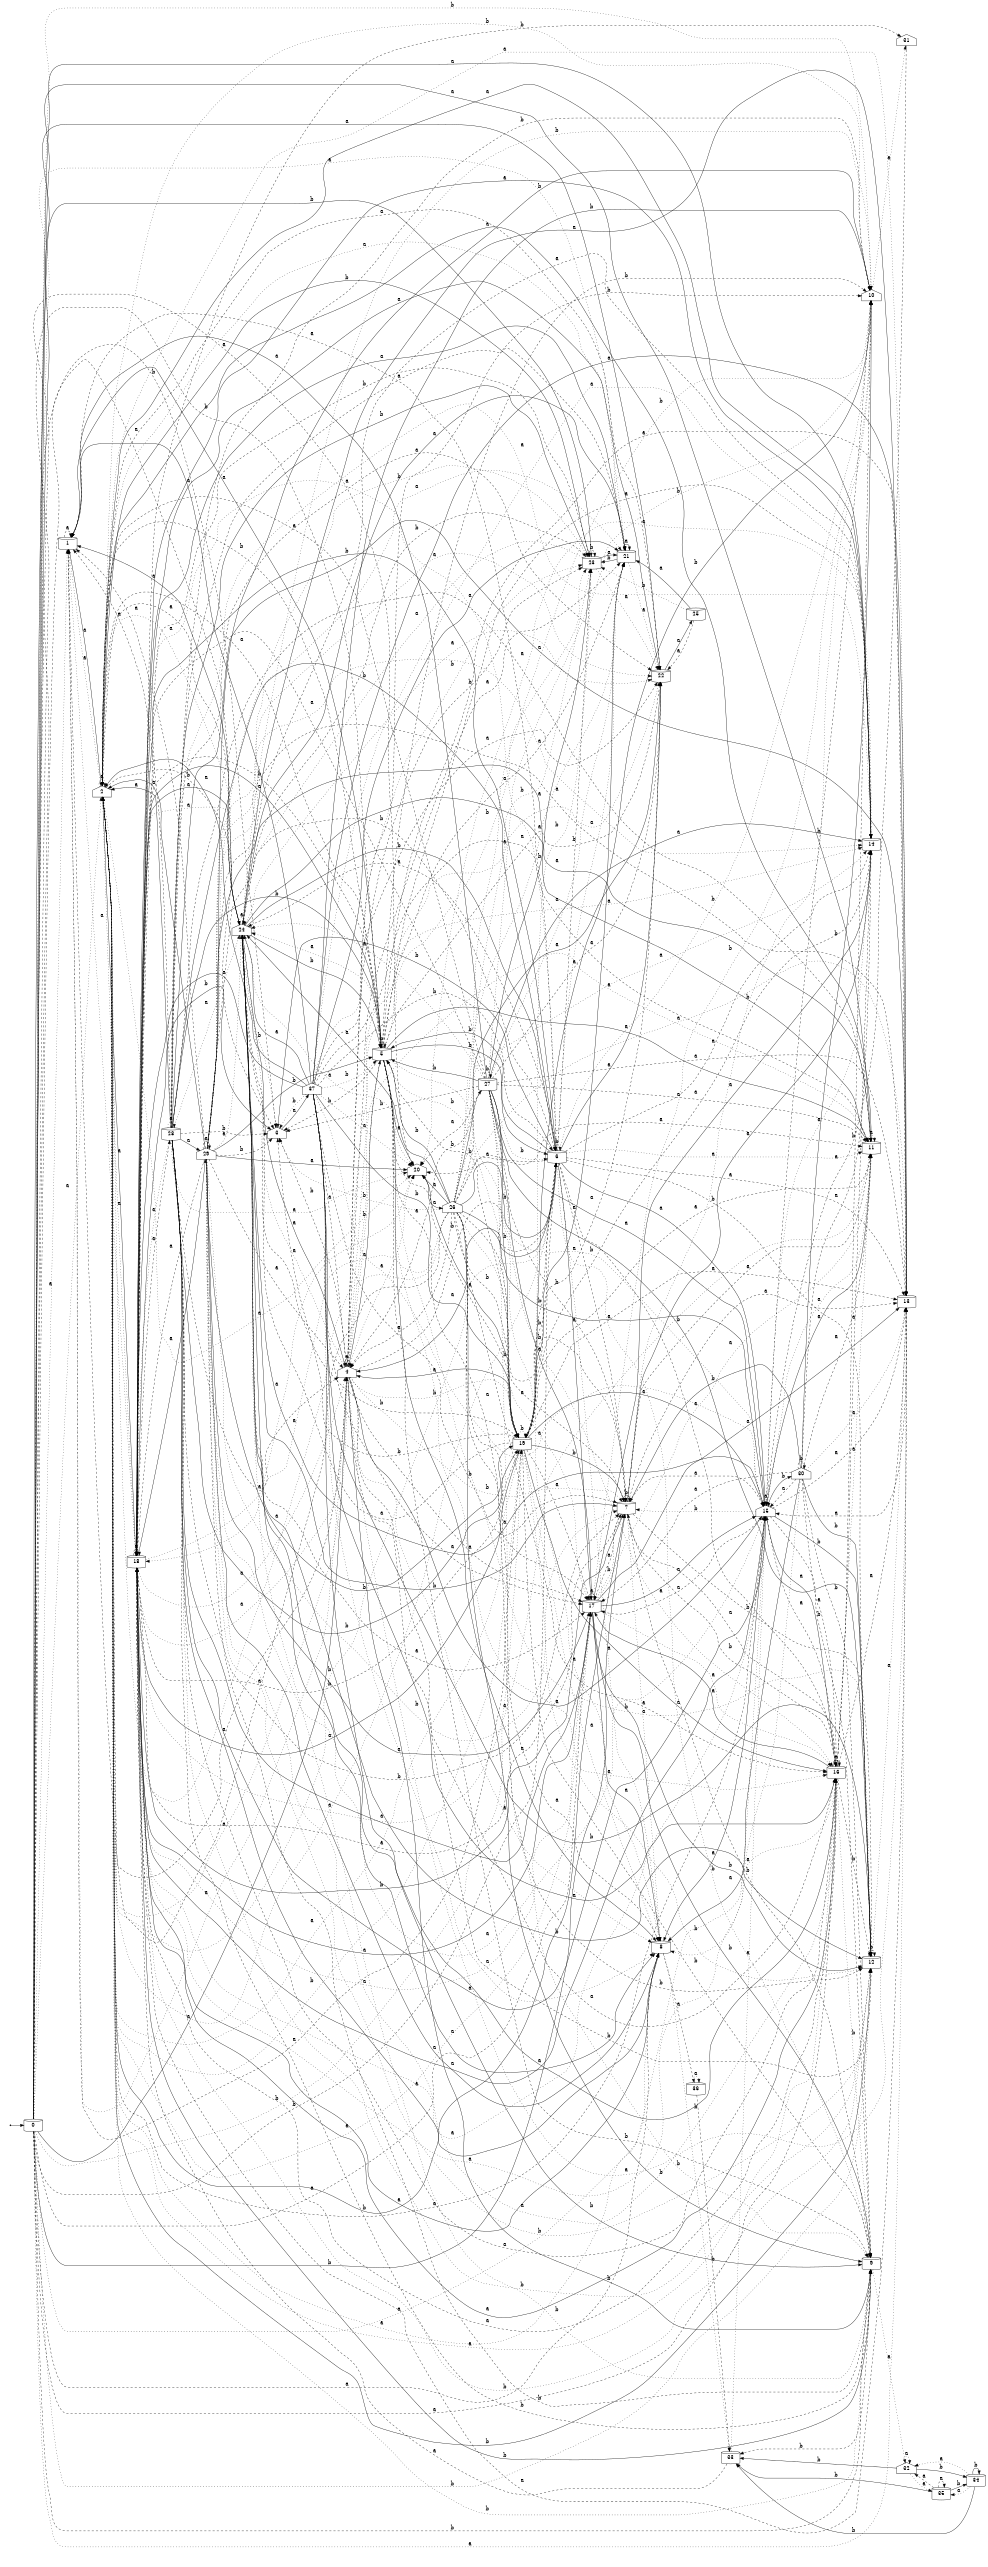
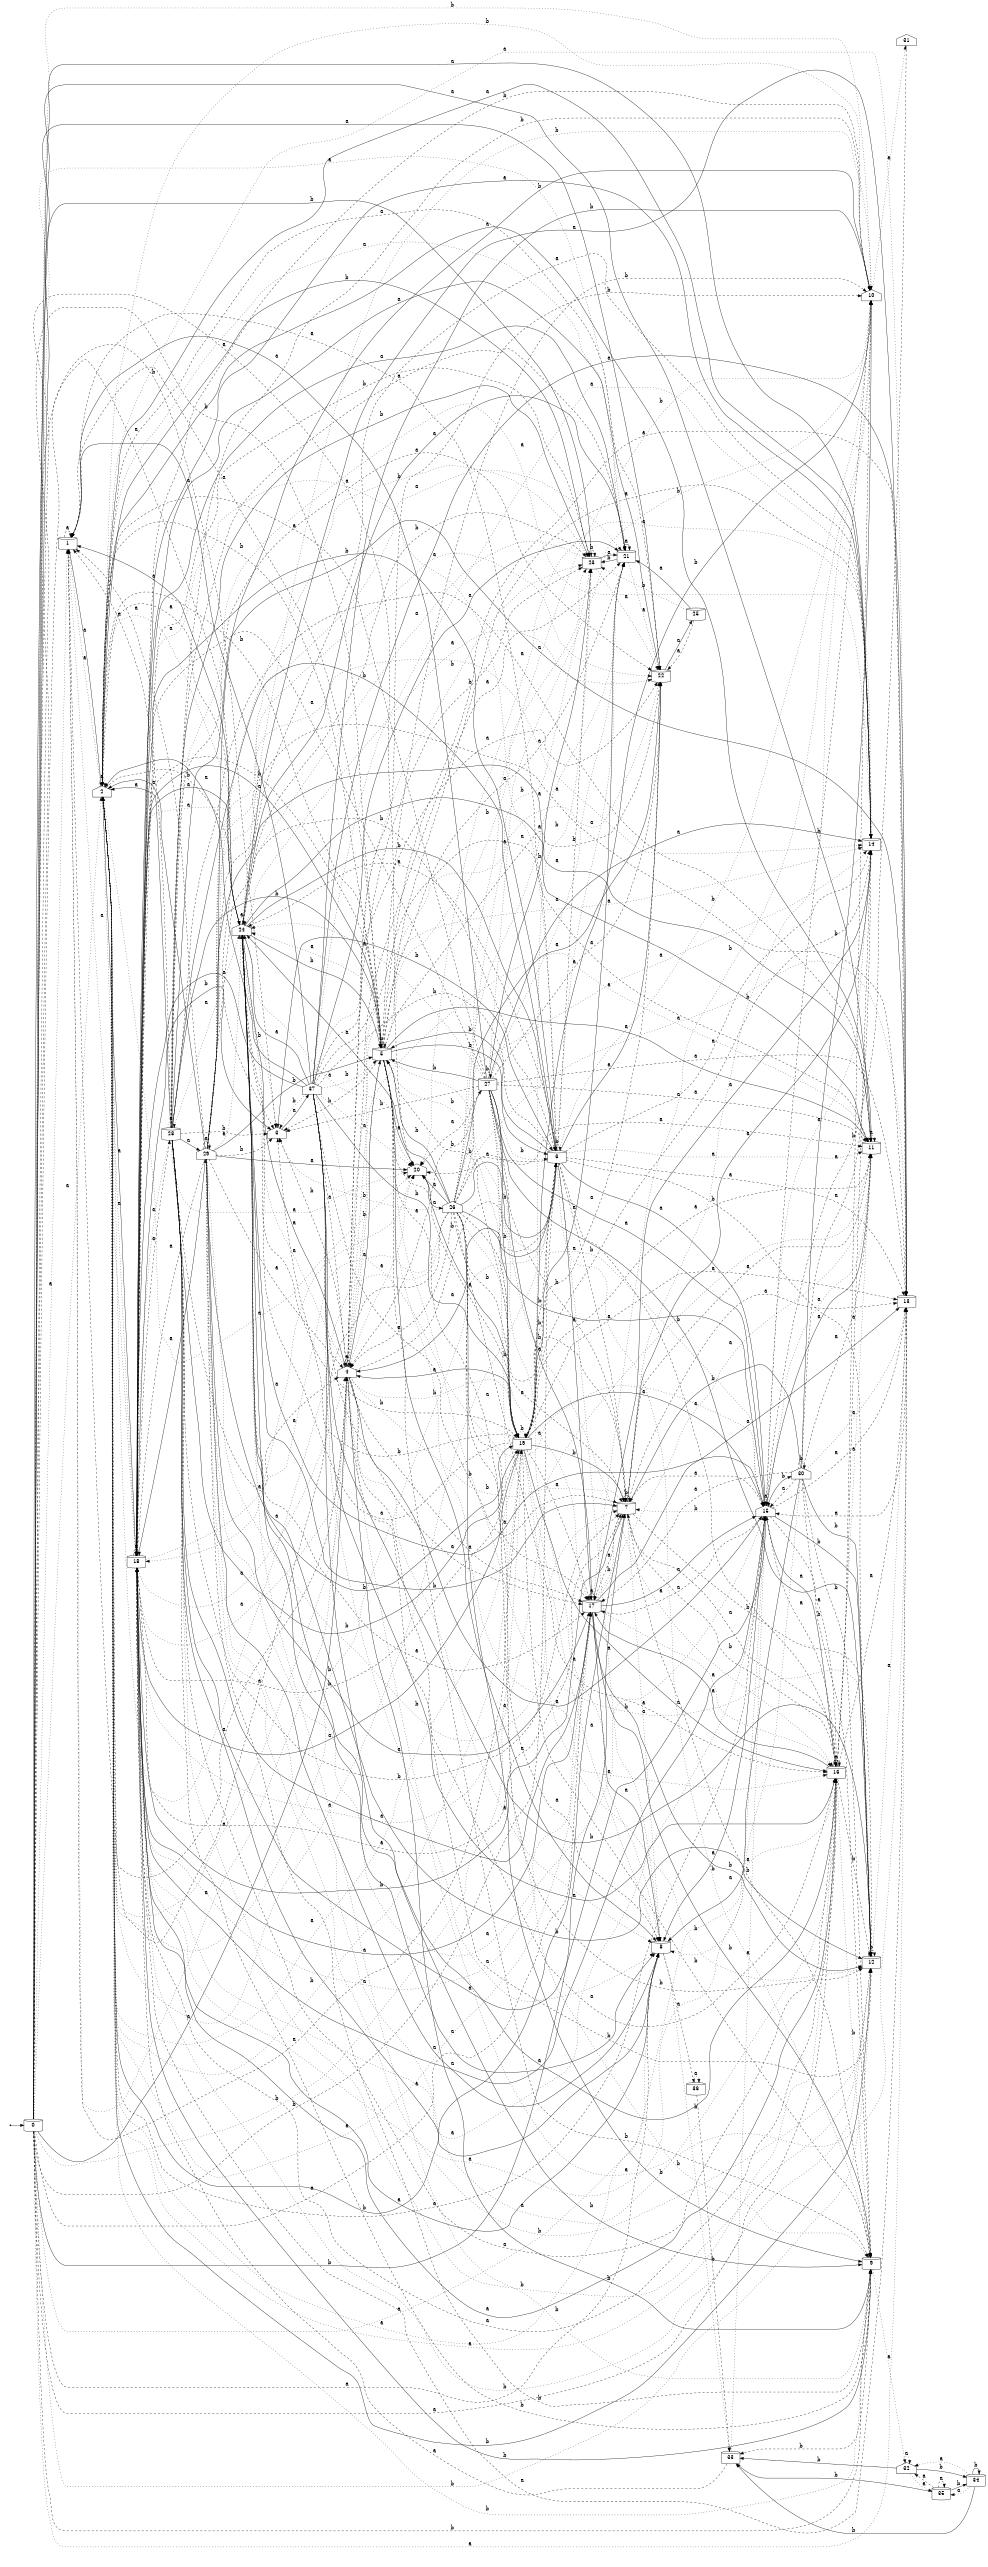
edge "18" -> "31": now "18" -> "10"
edge "5" -> "1": style solid -> dashed
edge "5" -> "2": label "a" -> "b"
